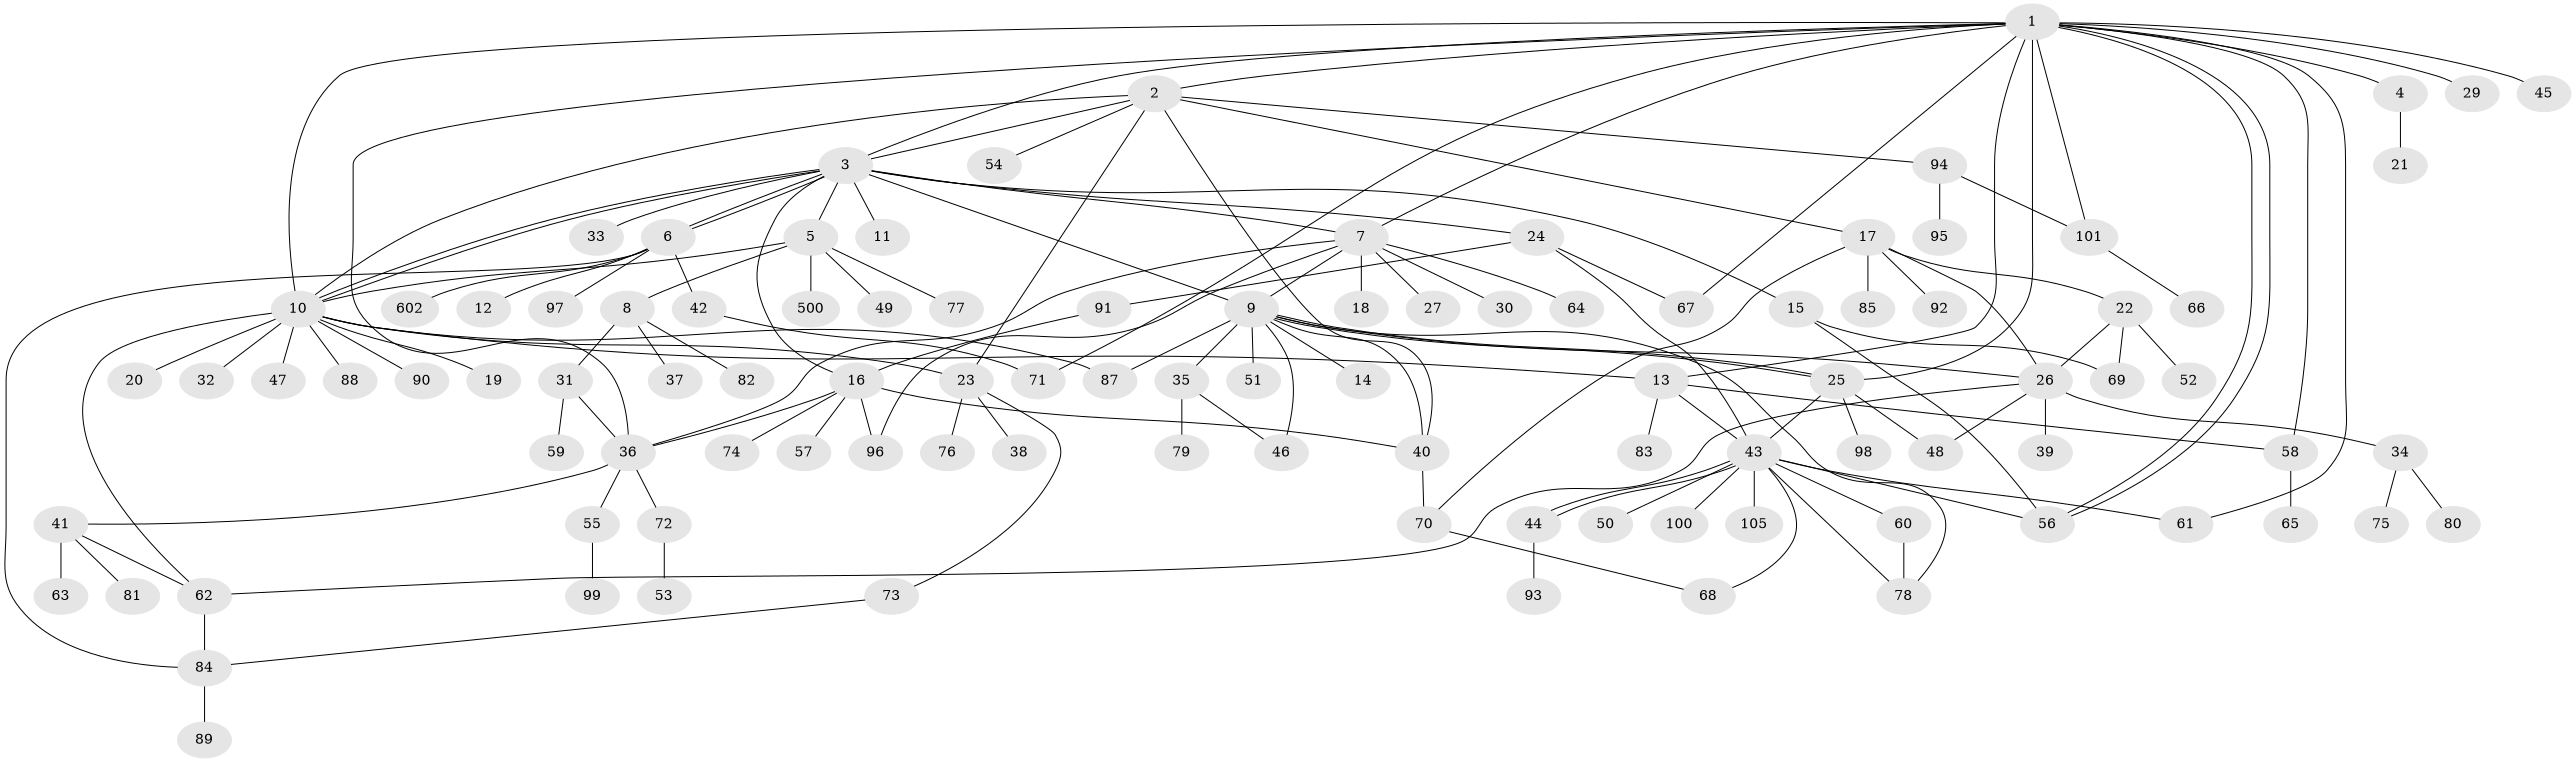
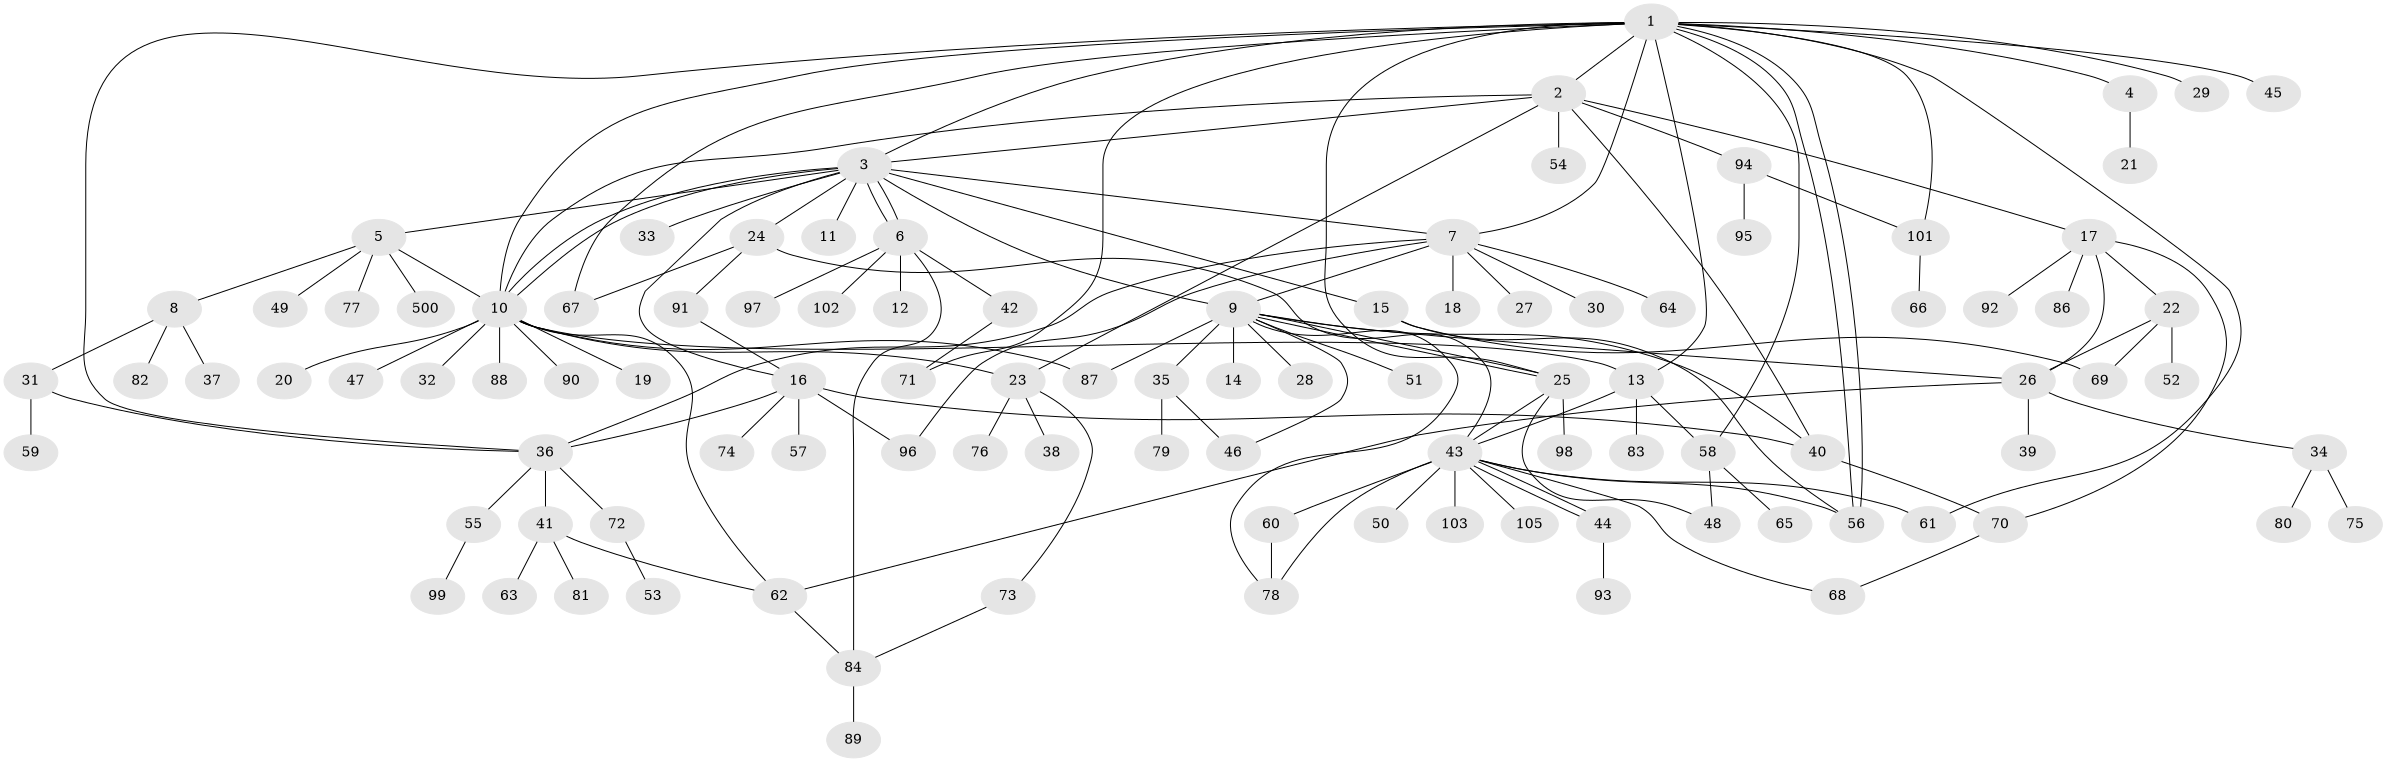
node "602": label "602" -> "102"
node "85": label "85" -> "86"
node "28": added
edge "26" -- "48": now "58" -- "48"
node "100": label "100" -> "103"
